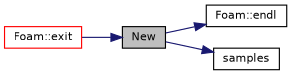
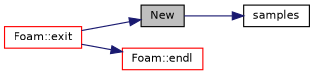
node "Foam::endl": color black -> red
edge "New" -> "Foam::endl": now "Foam::exit" -> "Foam::endl"
